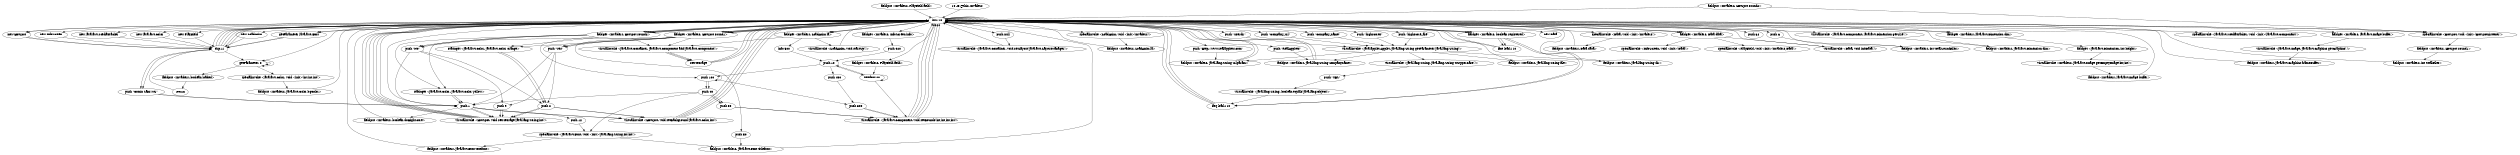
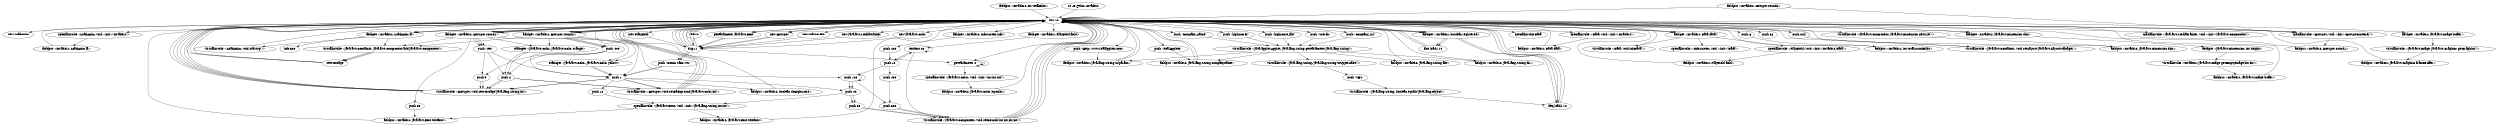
node "new Data": label "new Data" -> "specialinvoke Data"
edge "new LoadAnim" -> "dup1.r": removed
edge "info 500" -> "push 10": removed
edge "specialinvoke <PlayField: void <init>(Invaders,Data)>" -> "fieldput <Invaders: PlayField field>": added
edge "fieldput <Invaders: HotSpot sound1>" -> "fieldput <Invaders: int totalFiles>": now "fieldput <Invaders: HotSpot sound1>" -> "int.r r0"
node "fieldput <Invaders: boolean loaded>": removed
edge "push 40" -> "push 1": reversed
